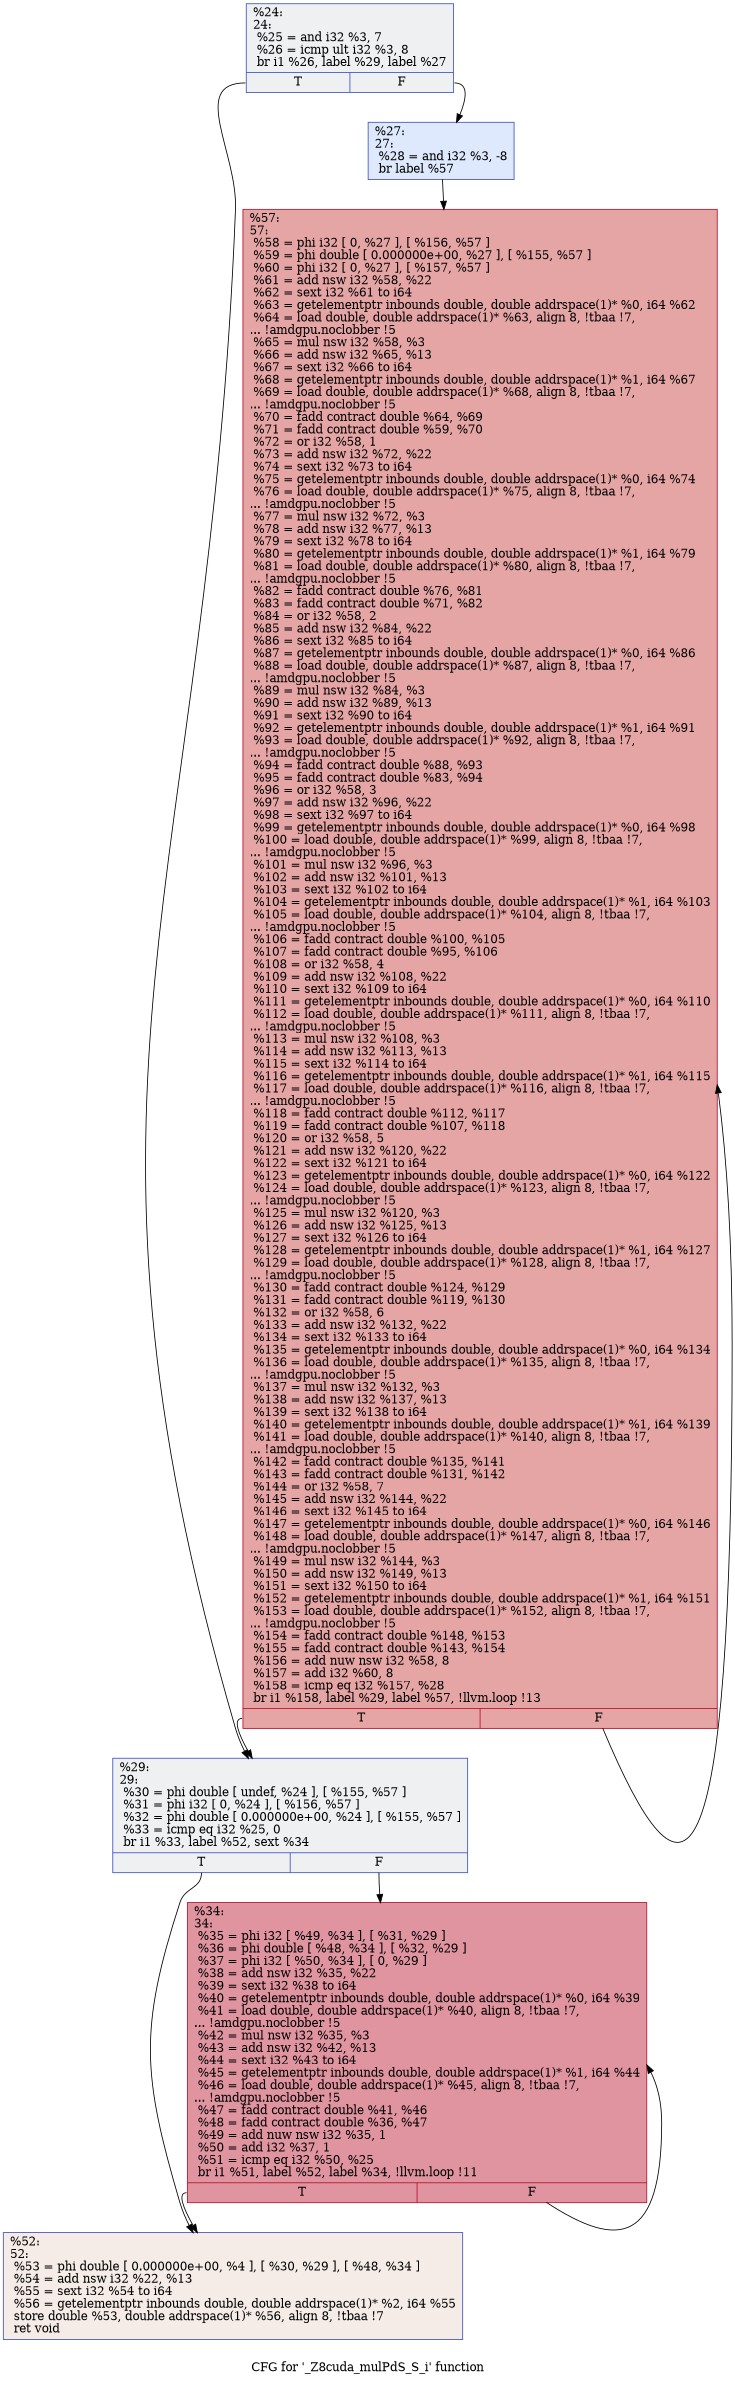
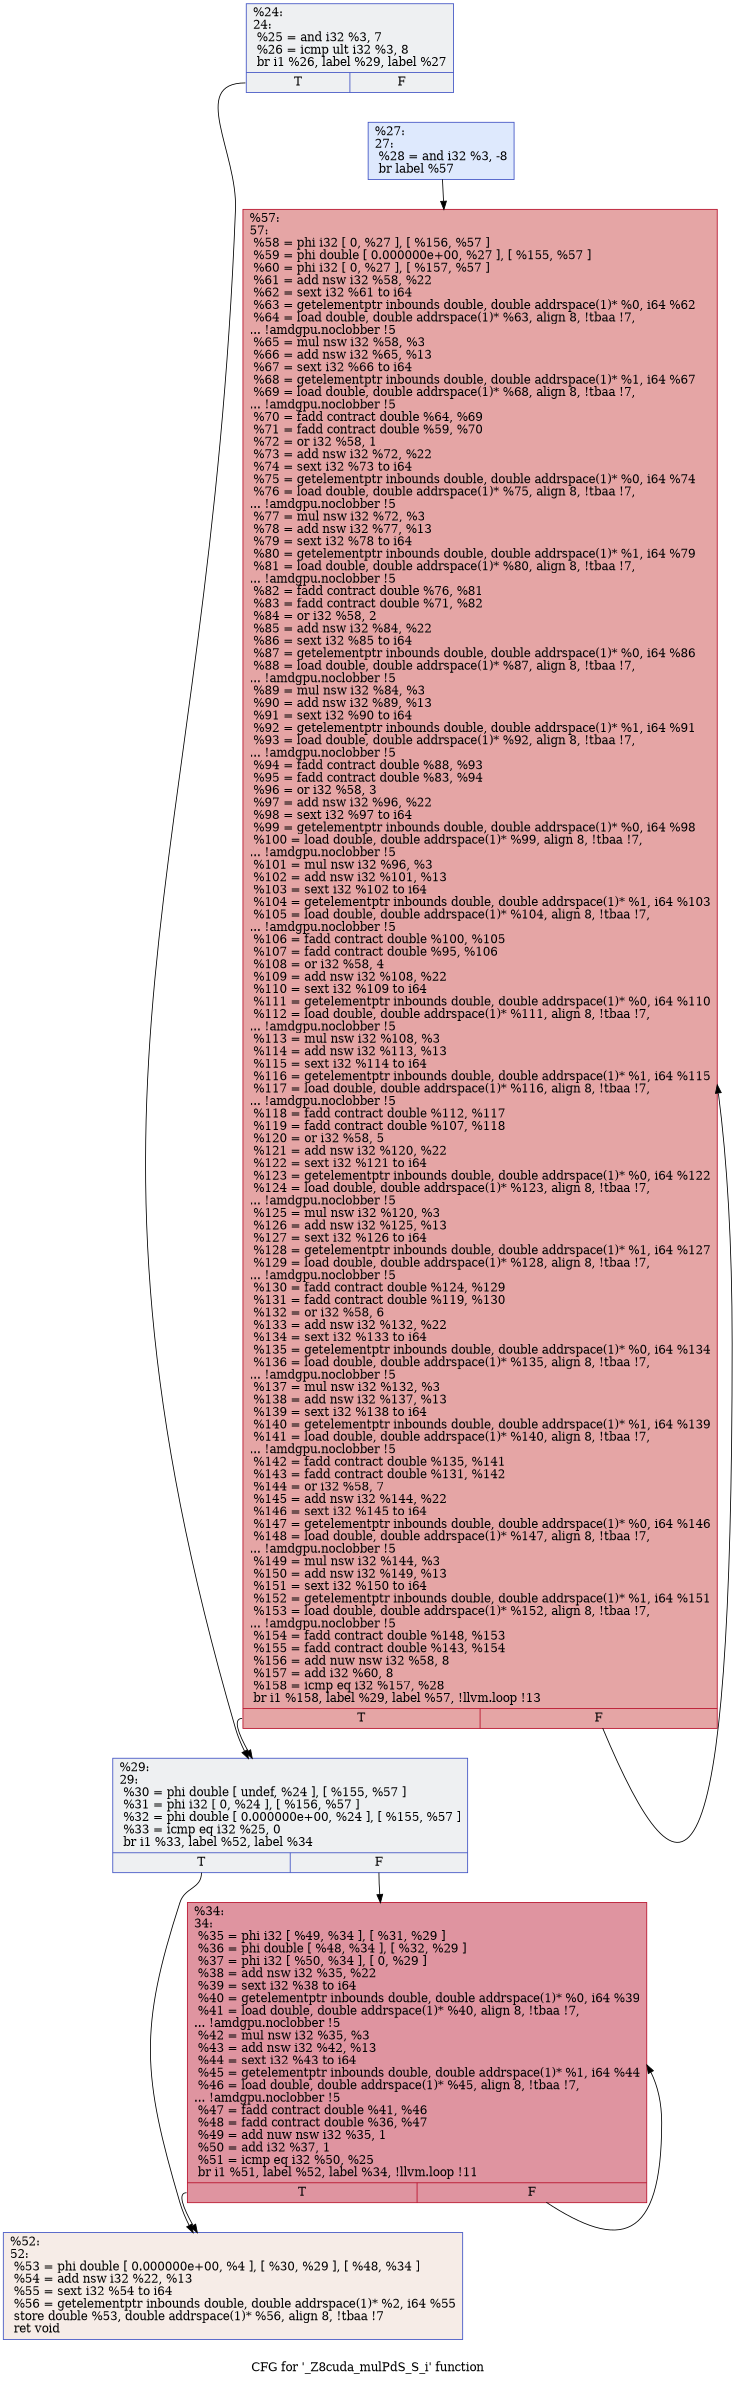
edge "%24:" -> "%27:": removed
node "%29:": text "br i1 %33, label %52, sext %34" -> "br i1 %33, label %52, label %34"
